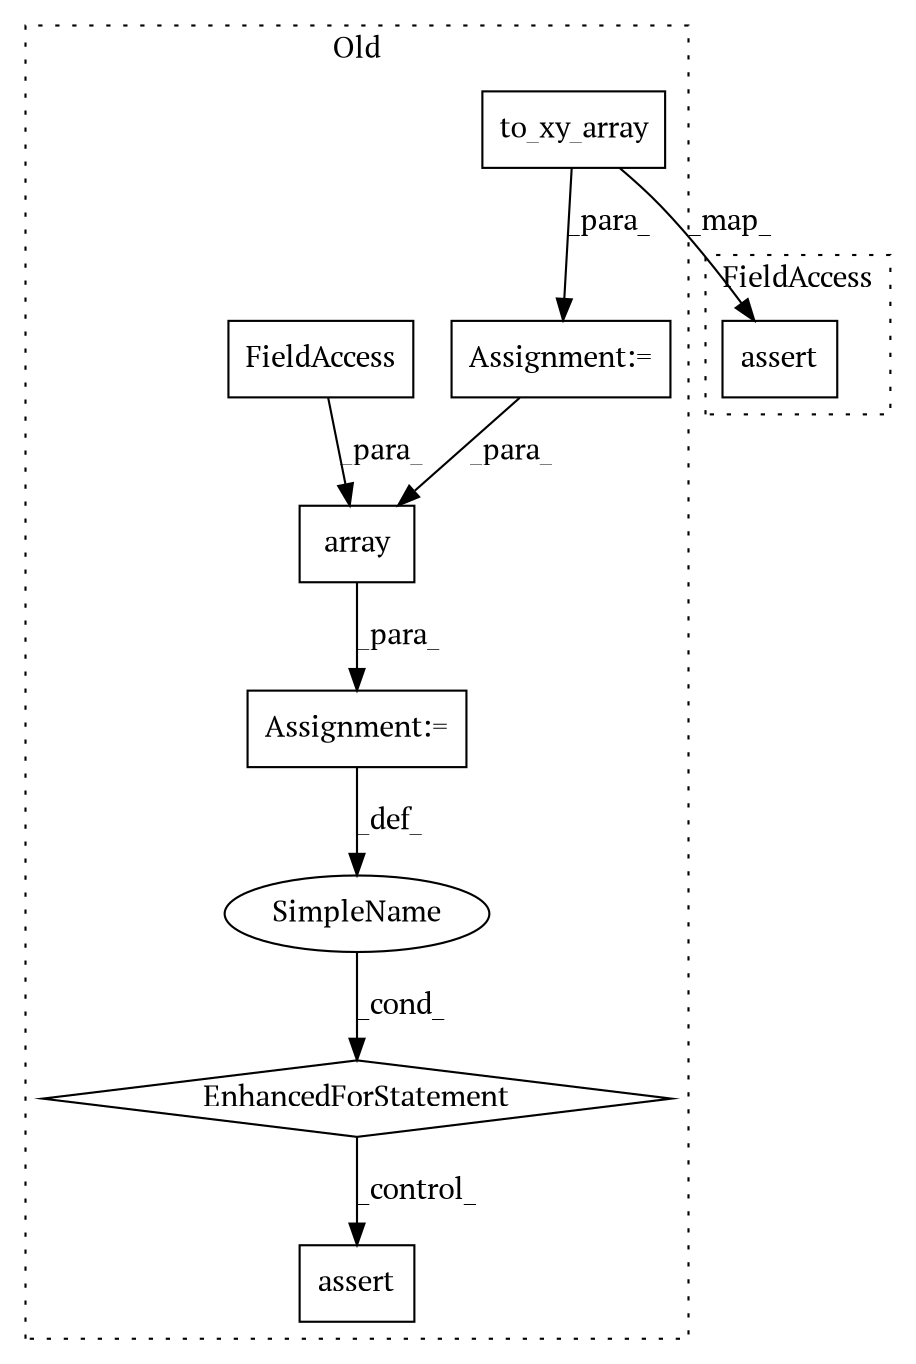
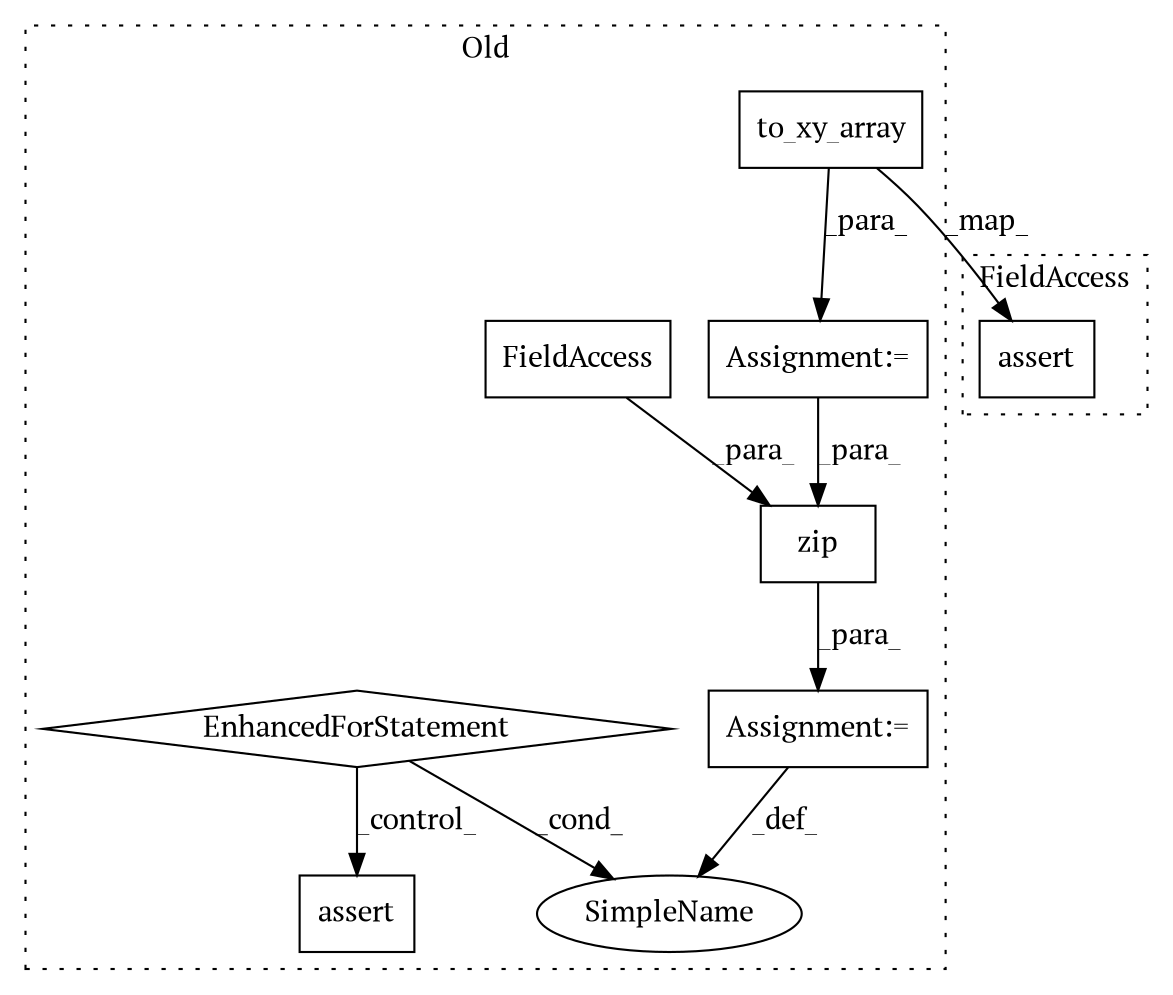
node "array": label "array" -> "zip"
edge "SimpleName" -> "EnhancedForStatement": reversed
